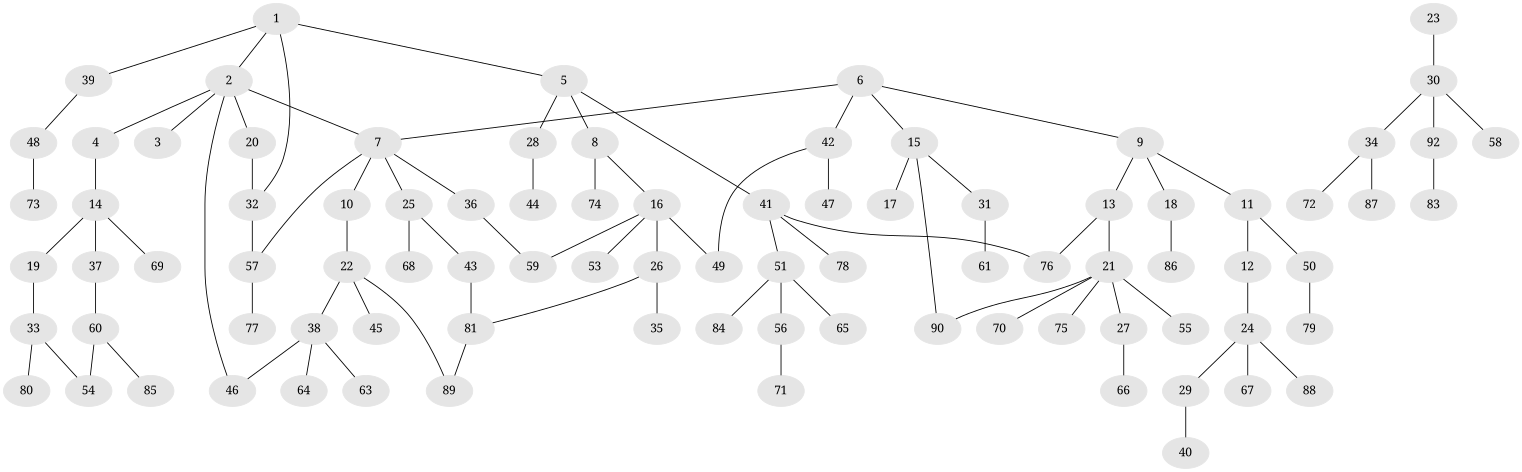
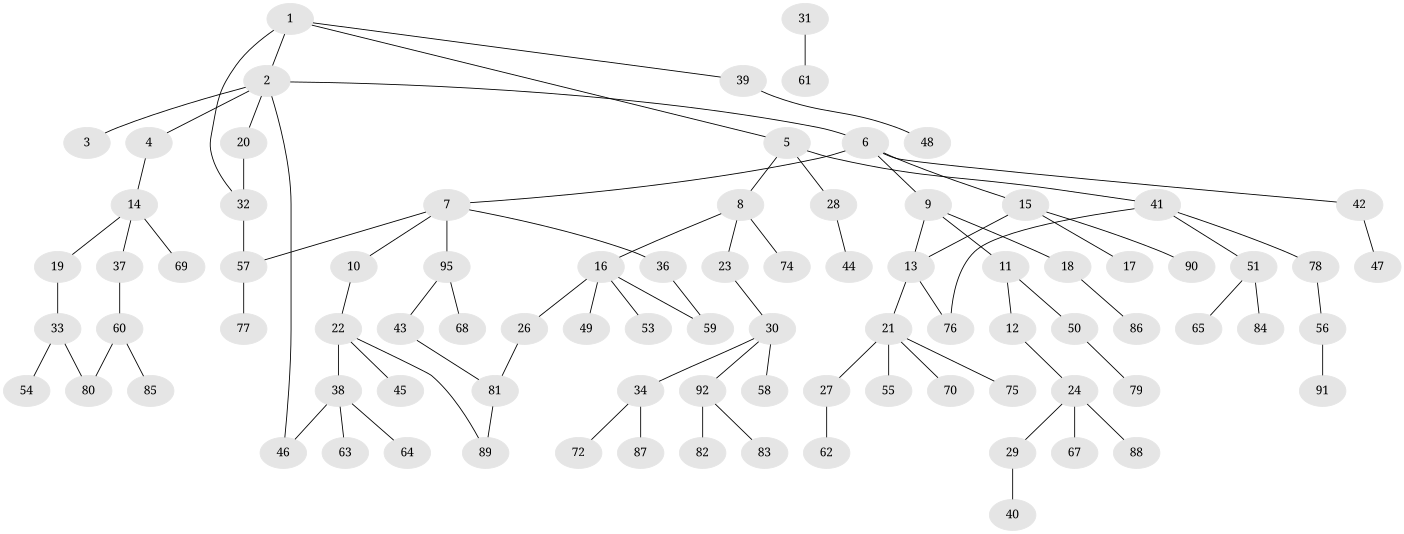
edge "2" -- "7": now "2" -- "6"
edge "15" -- "31": now "15" -- "13"
edge "42" -- "49": removed
node "73": removed
node "25": label "25" -> "95"
edge "8" -- "23": added
edge "51" -- "56": now "78" -- "56"
edge "21" -- "90": removed
node "35": removed
edge "60" -- "54": now "60" -- "80"
node "71": label "71" -> "91"
node "66": label "66" -> "62"
node "82": added
